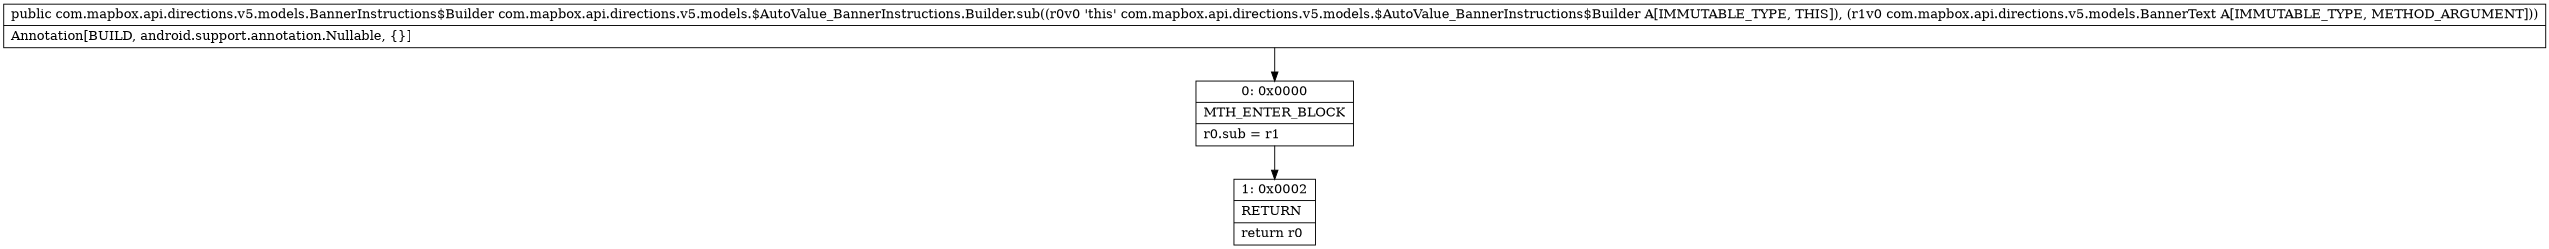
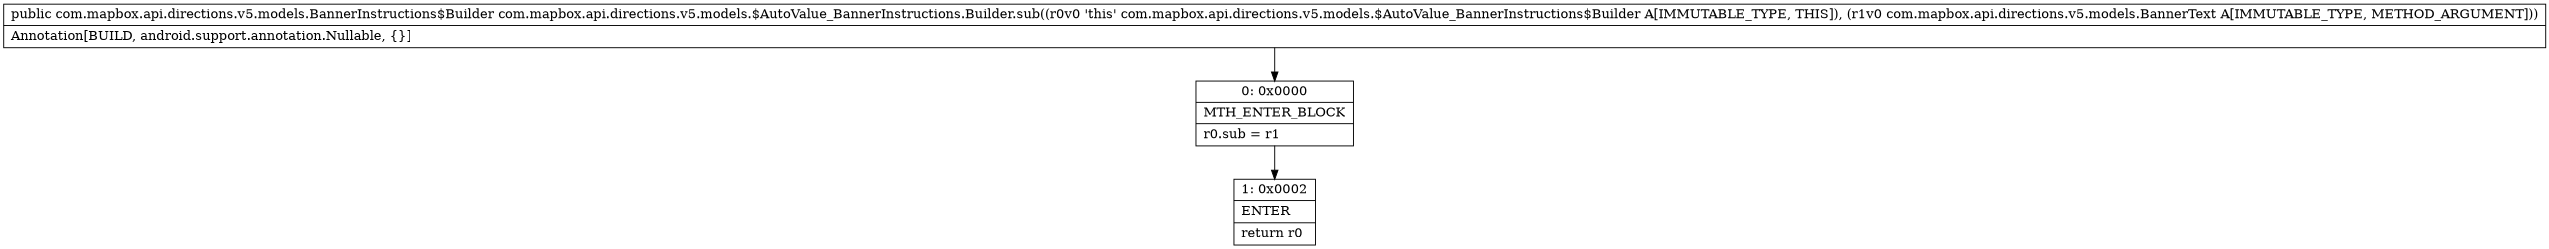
node "1: 0x0002": text "RETURN" -> "ENTER"
